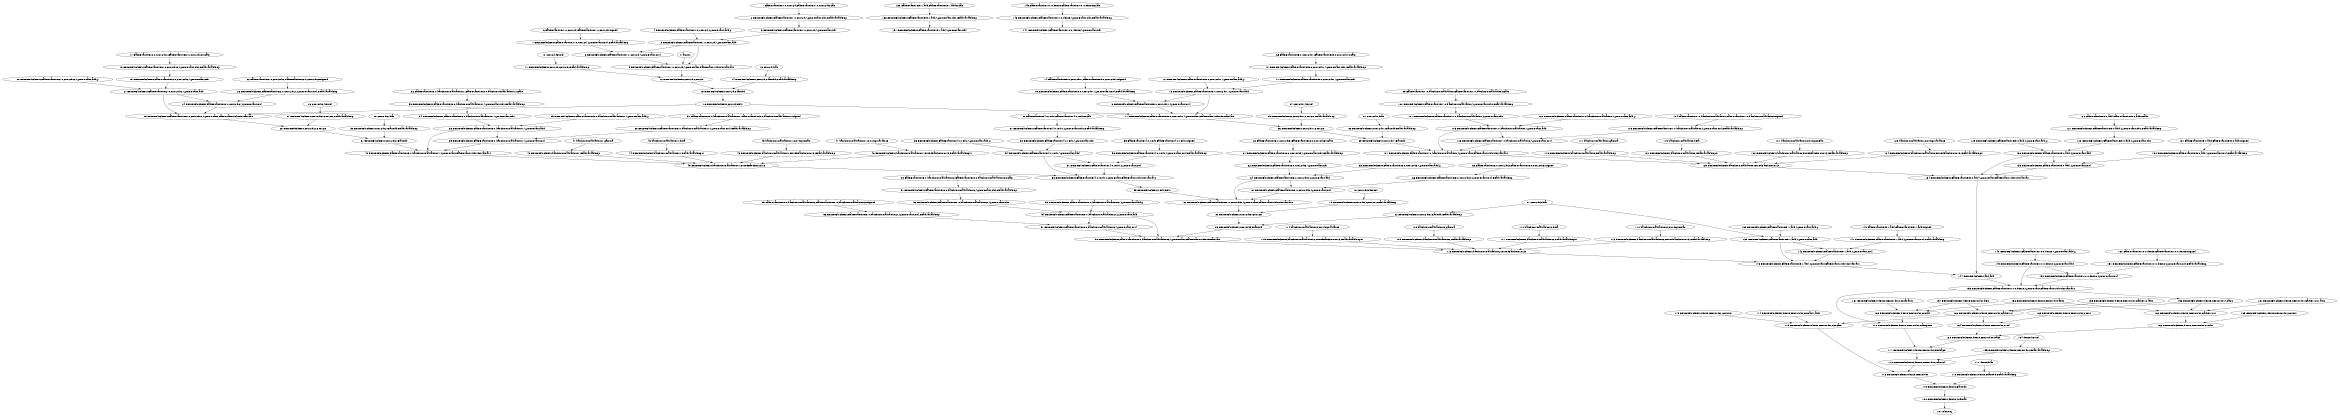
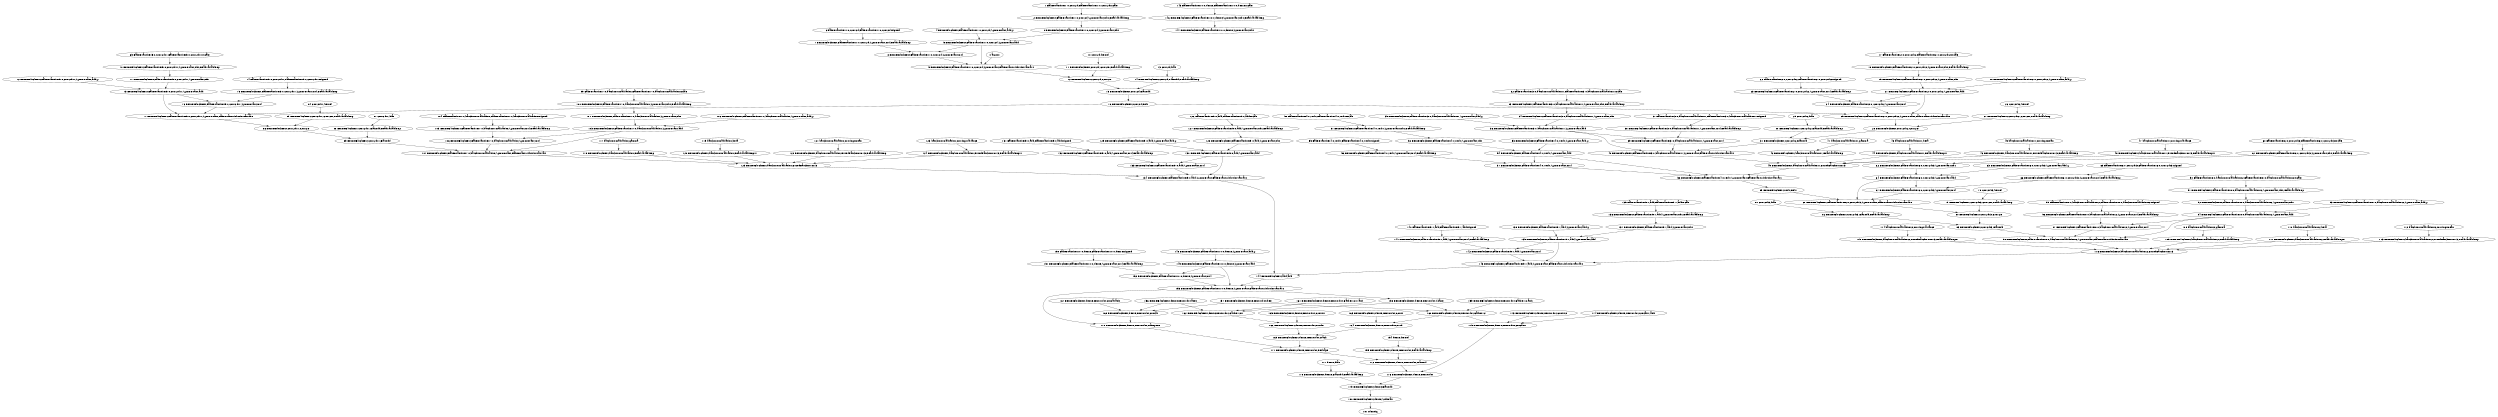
edge "81 conv2d_3/bias" -> "139 ResnetBlockTest/FakeQuantize_9.1/add/SymmQuant/add": now "137 ResnetBlockTest/FakeQuantize_9.1/add/SymmQuant/Abs" -> "139 ResnetBlockTest/FakeQuantize_9.1/add/SymmQuant/add"
